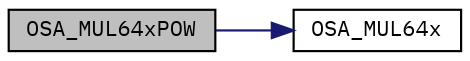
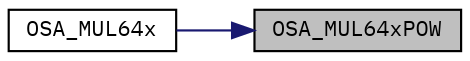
edge "OSA_MUL64xPOW" -> "OSA_MUL64x": reversed
